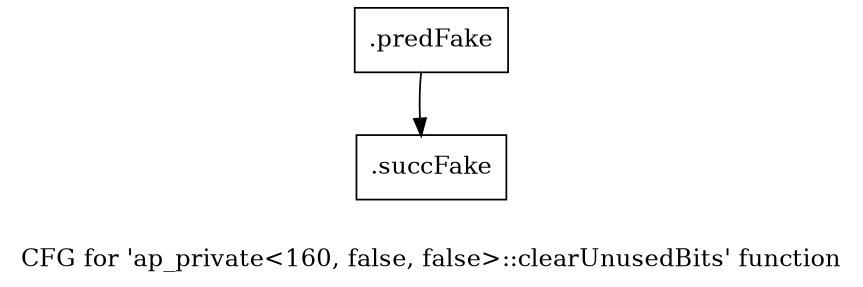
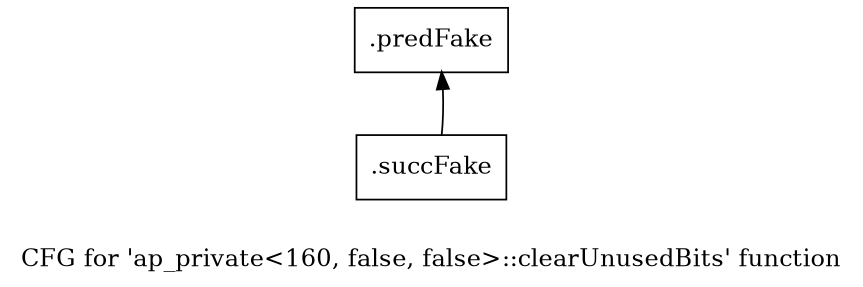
edge ".predFake" -> ".succFake": reversed
